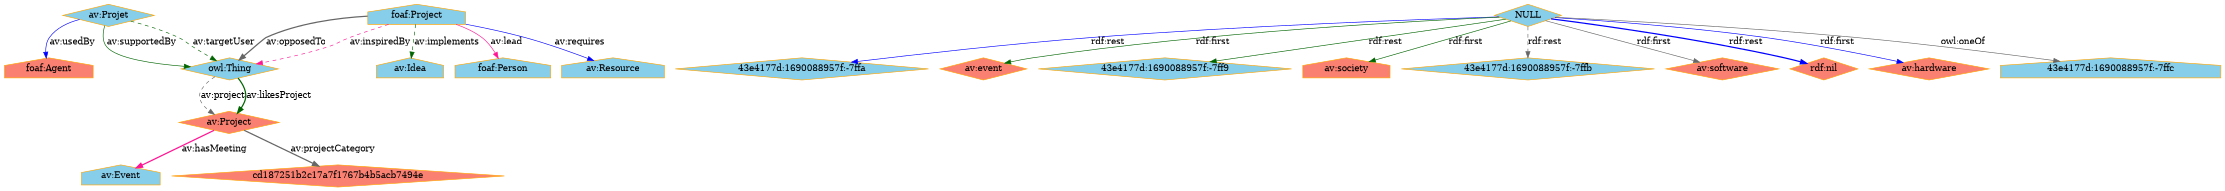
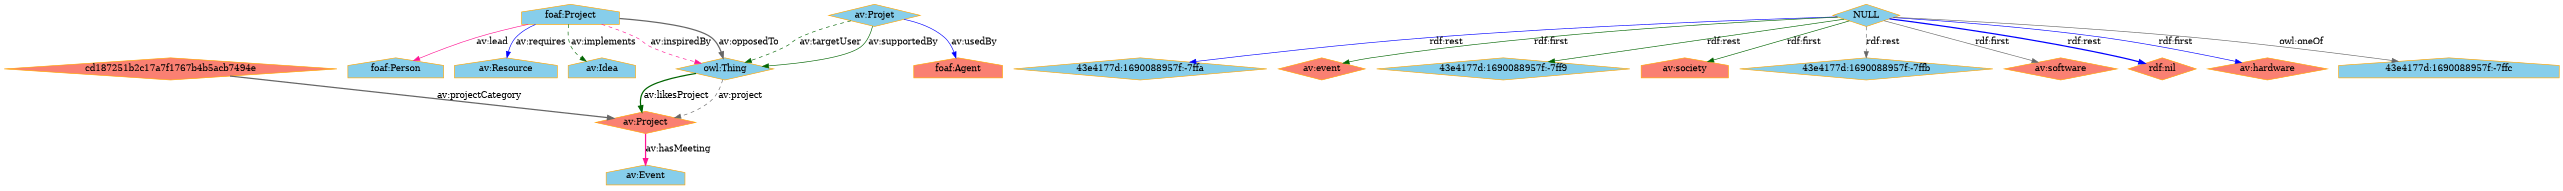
edge "av:Project" -> "cd187251b2c17a7f1767b4b5acb7494e": reversed
